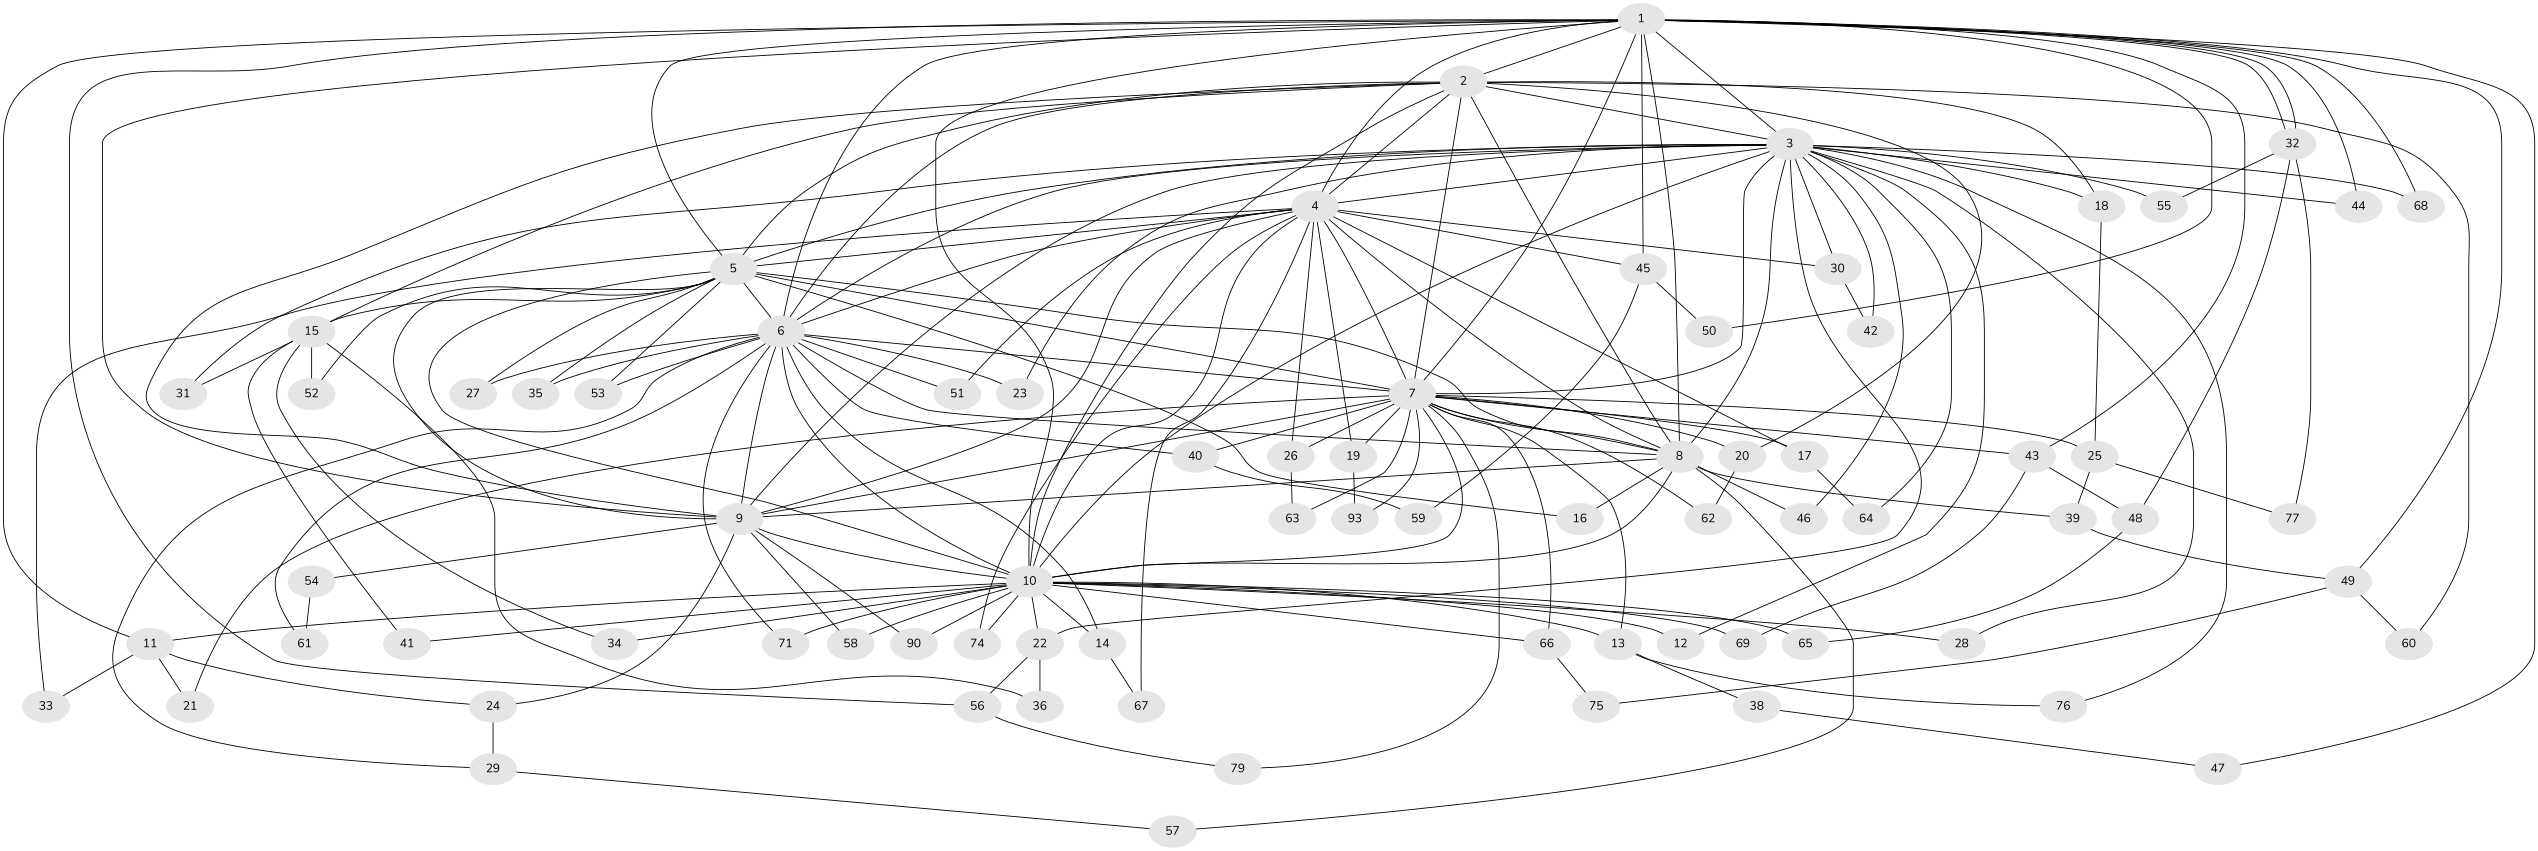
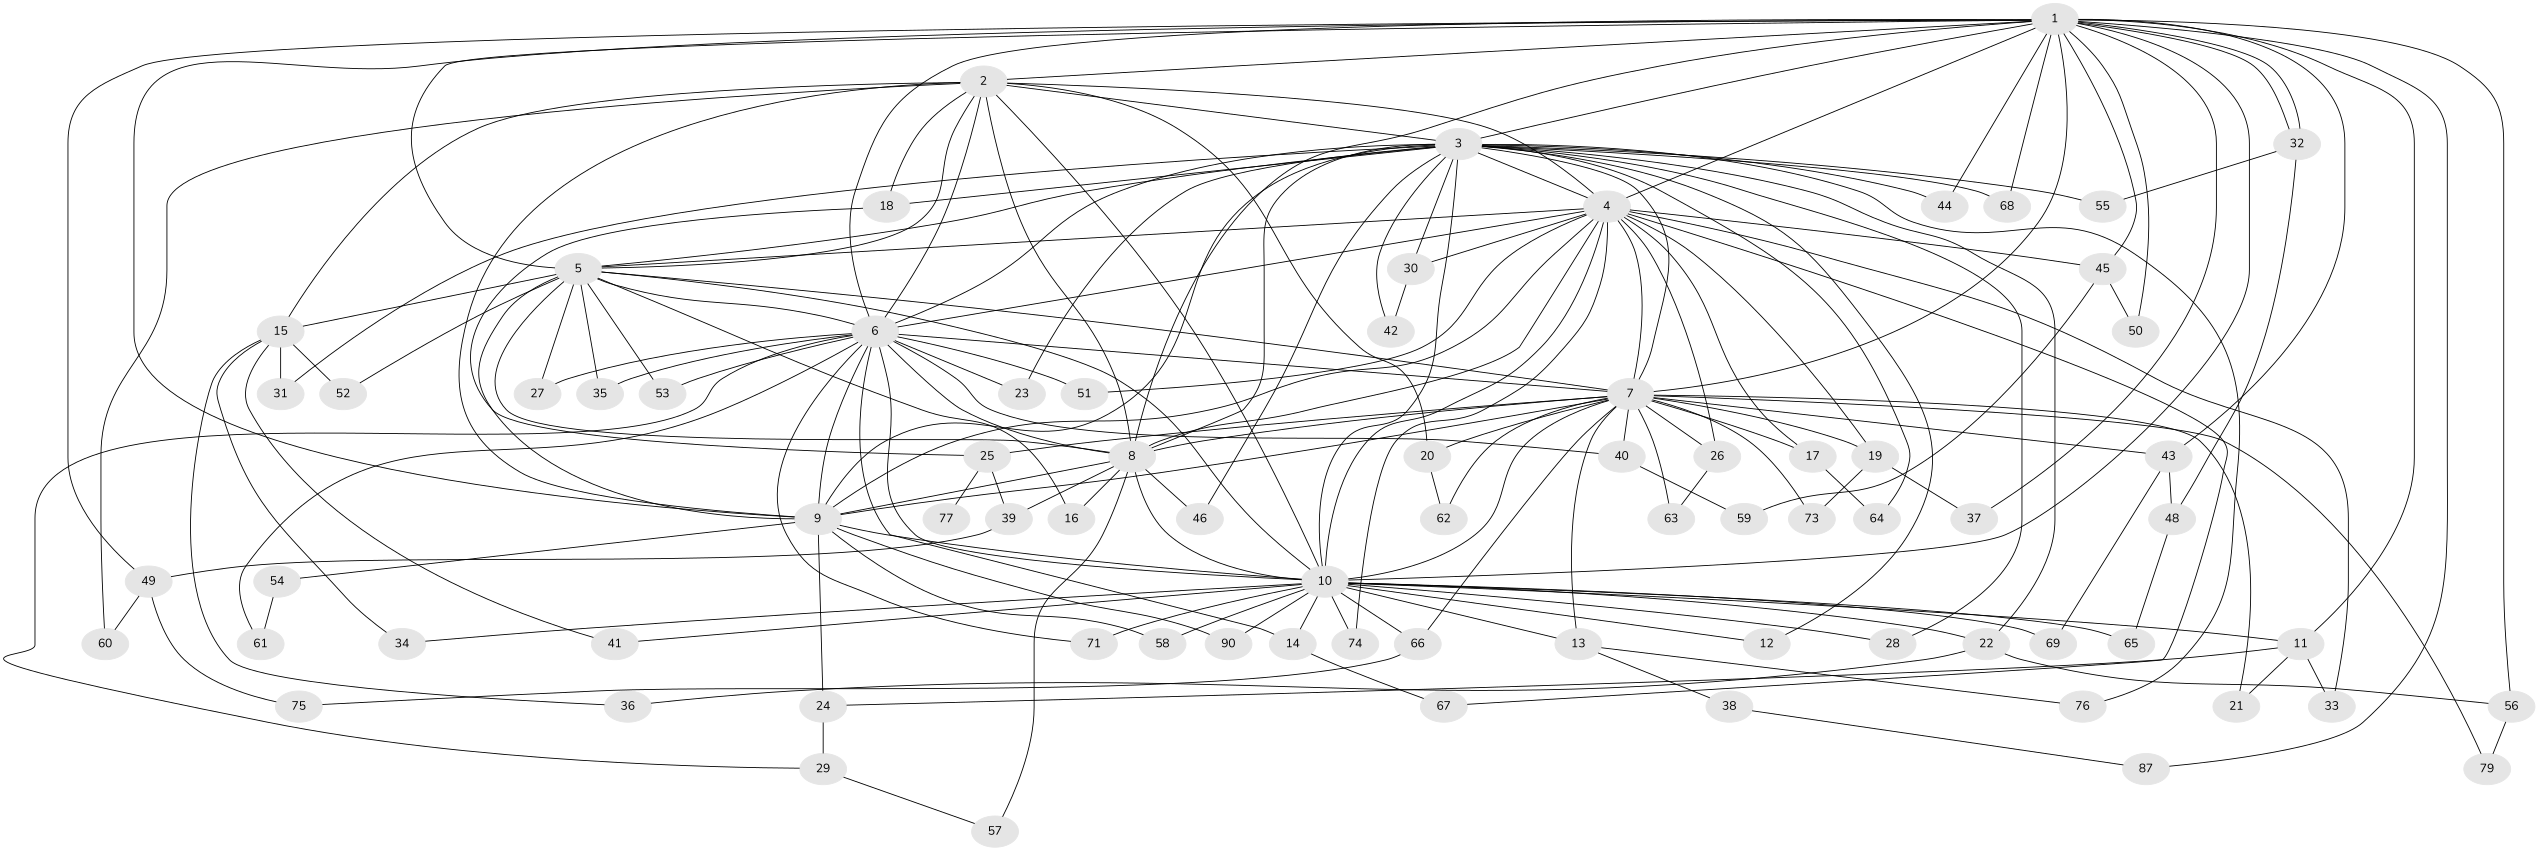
edge "2" -- "7": removed
edge "32" -- "77": removed
node "93": label "93" -> "73"
node "37": added
node "47": label "47" -> "87"
